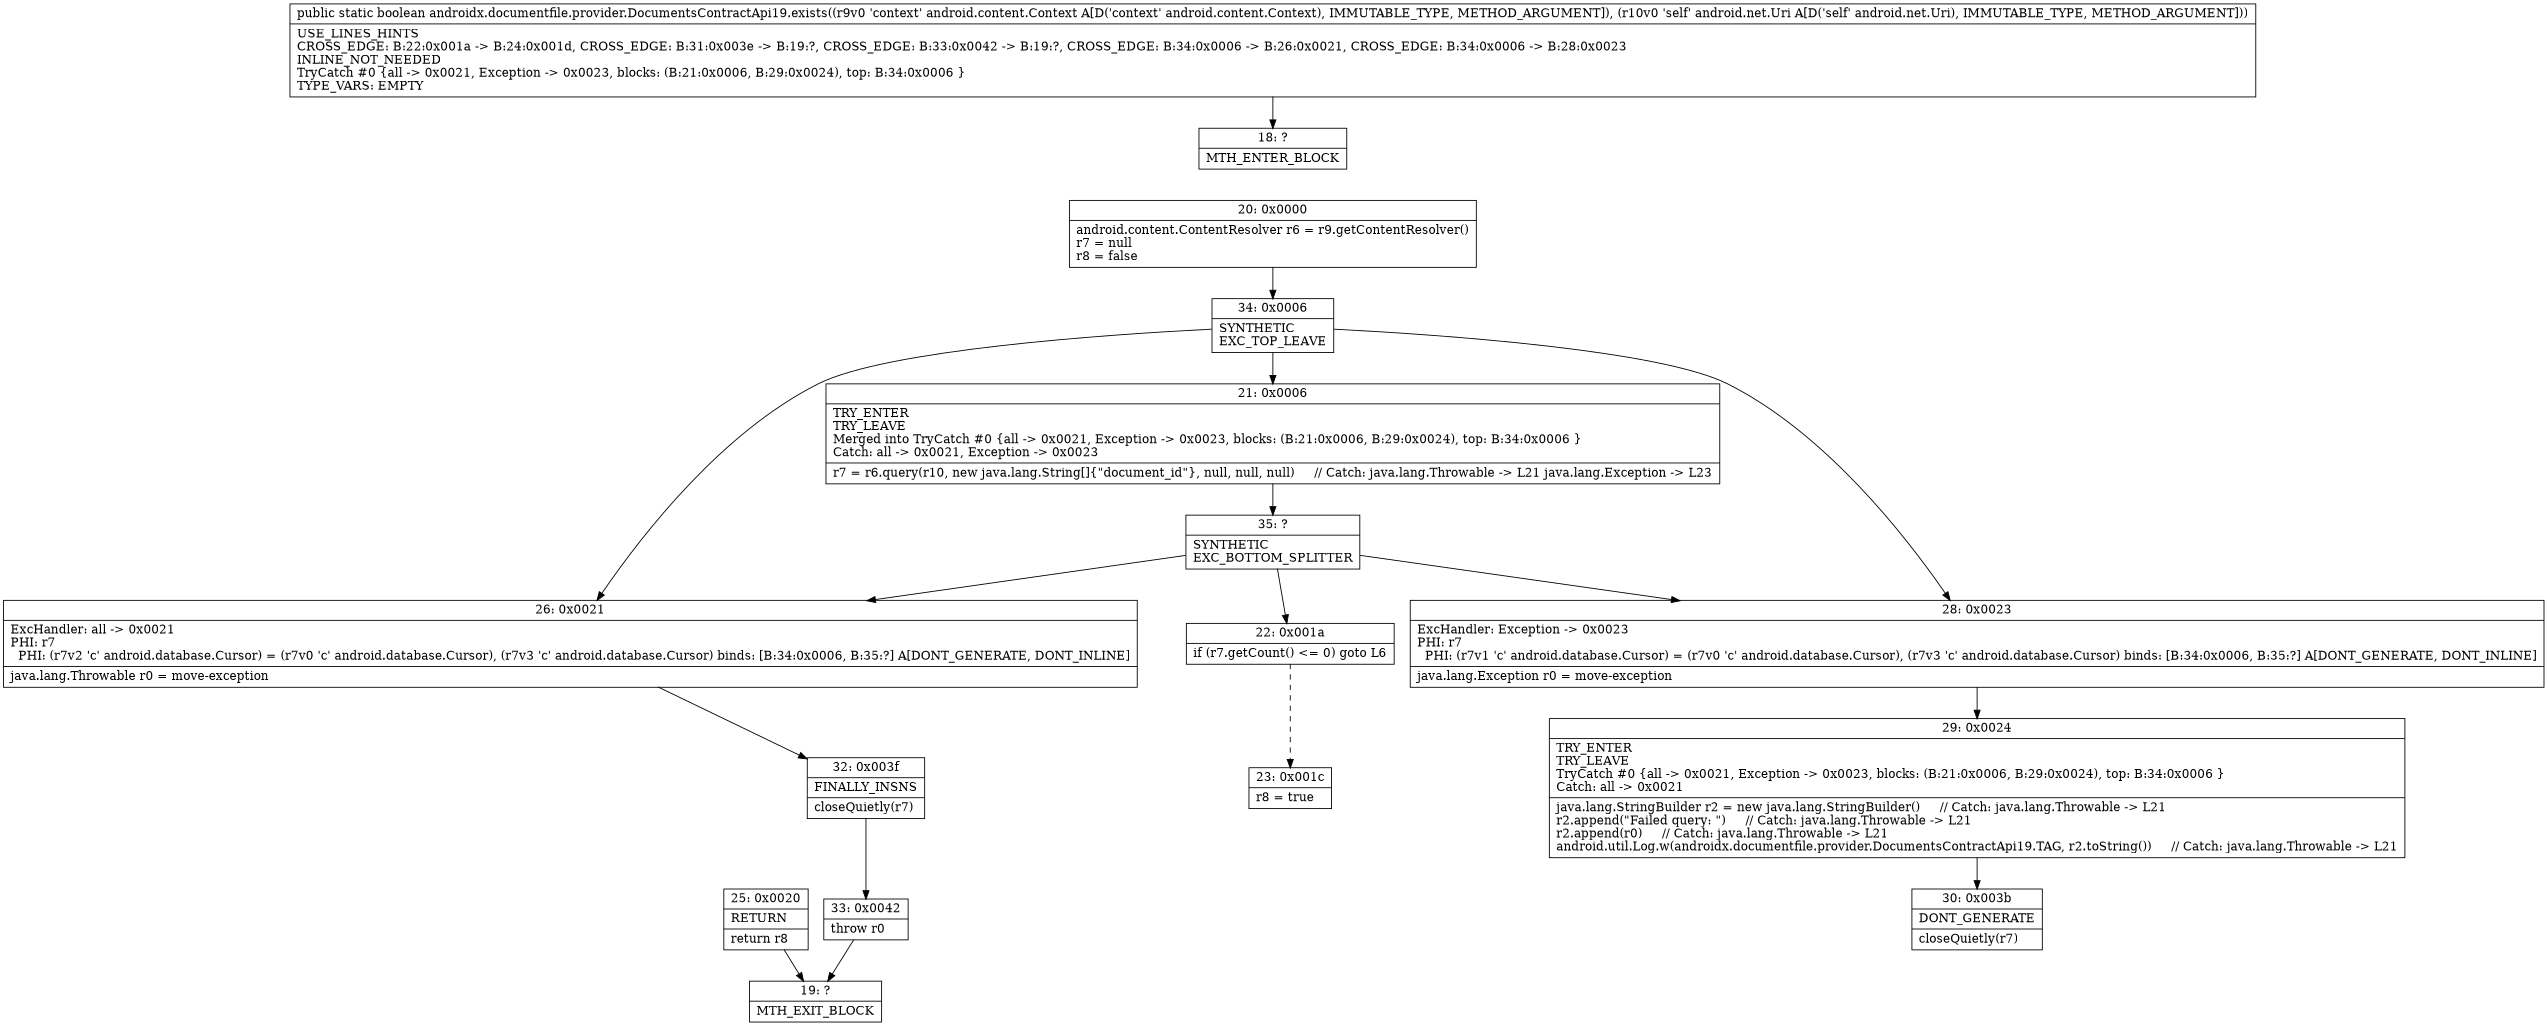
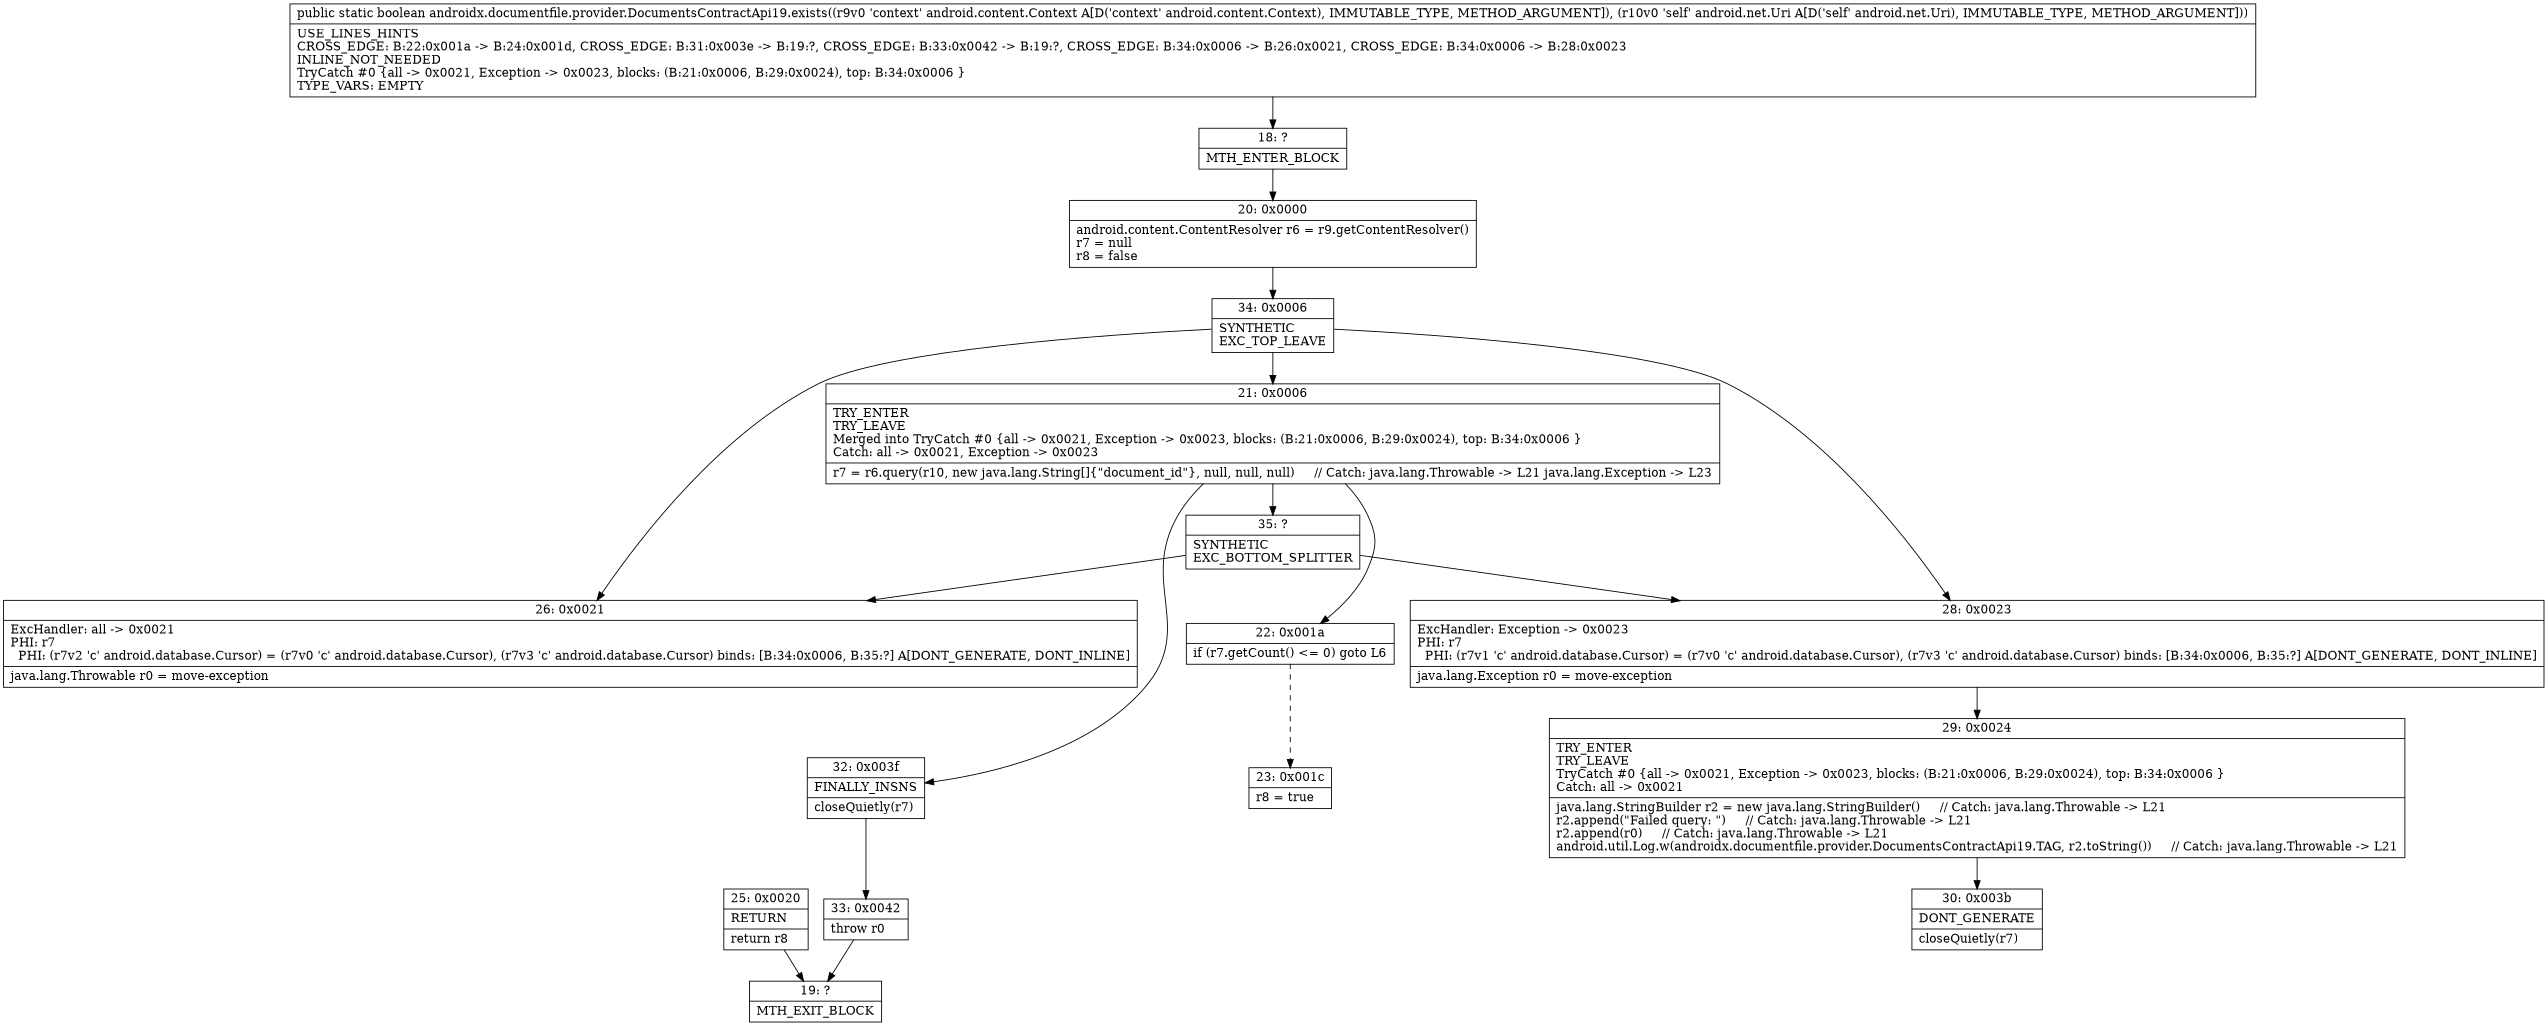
edge "18: ?" -> "20: 0x0000": added
edge "35: ?" -> "22: 0x001a": now "21: 0x0006" -> "22: 0x001a"
edge "26: 0x0021" -> "32: 0x003f": now "21: 0x0006" -> "32: 0x003f"
